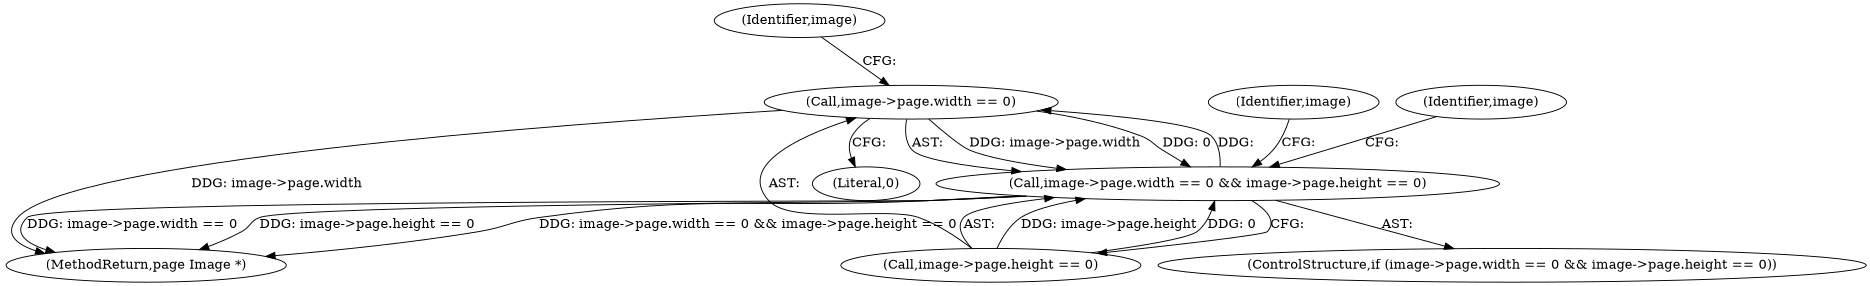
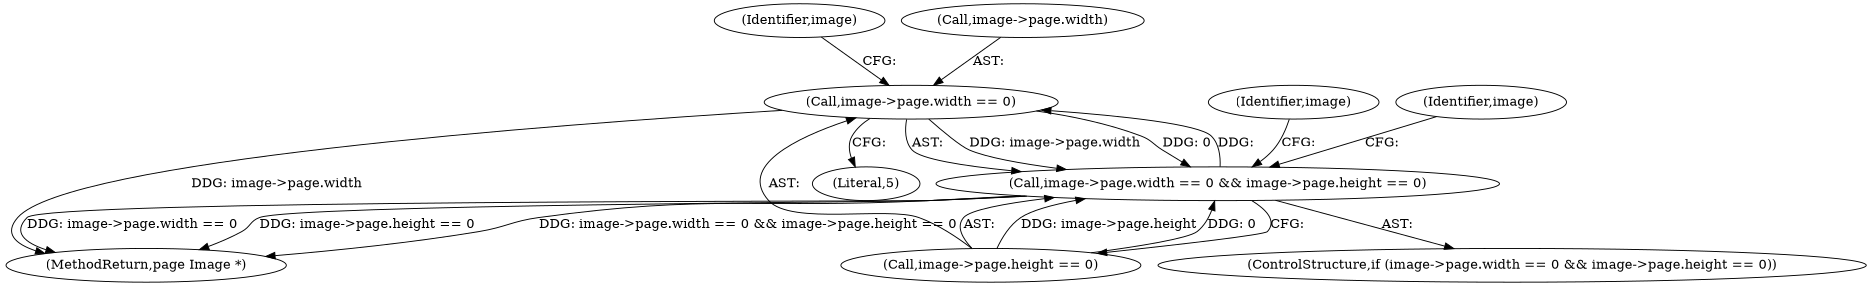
node "(Call,image->page.width)": added
node "(Literal,0)": label "(Literal,0)" -> "(Literal,5)"
